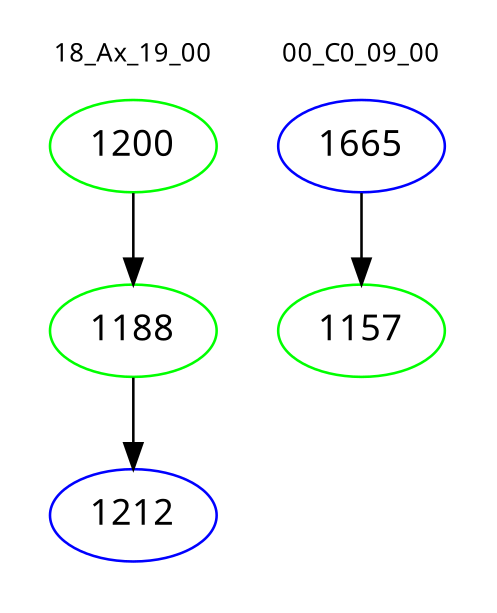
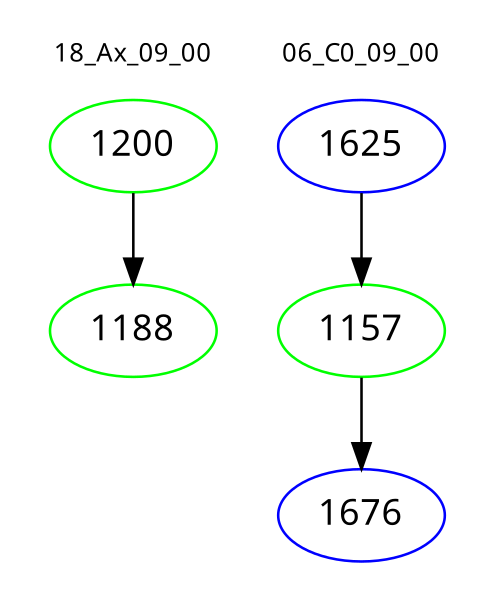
cluster "18_Ax_19_00": label "18_Ax_19_00" -> "18_Ax_09_00"
cluster "00_C0_09_00": label "00_C0_09_00" -> "06_C0_09_00"
node "1665": label "1665" -> "1625"
node "1212": removed
node "1676": added
